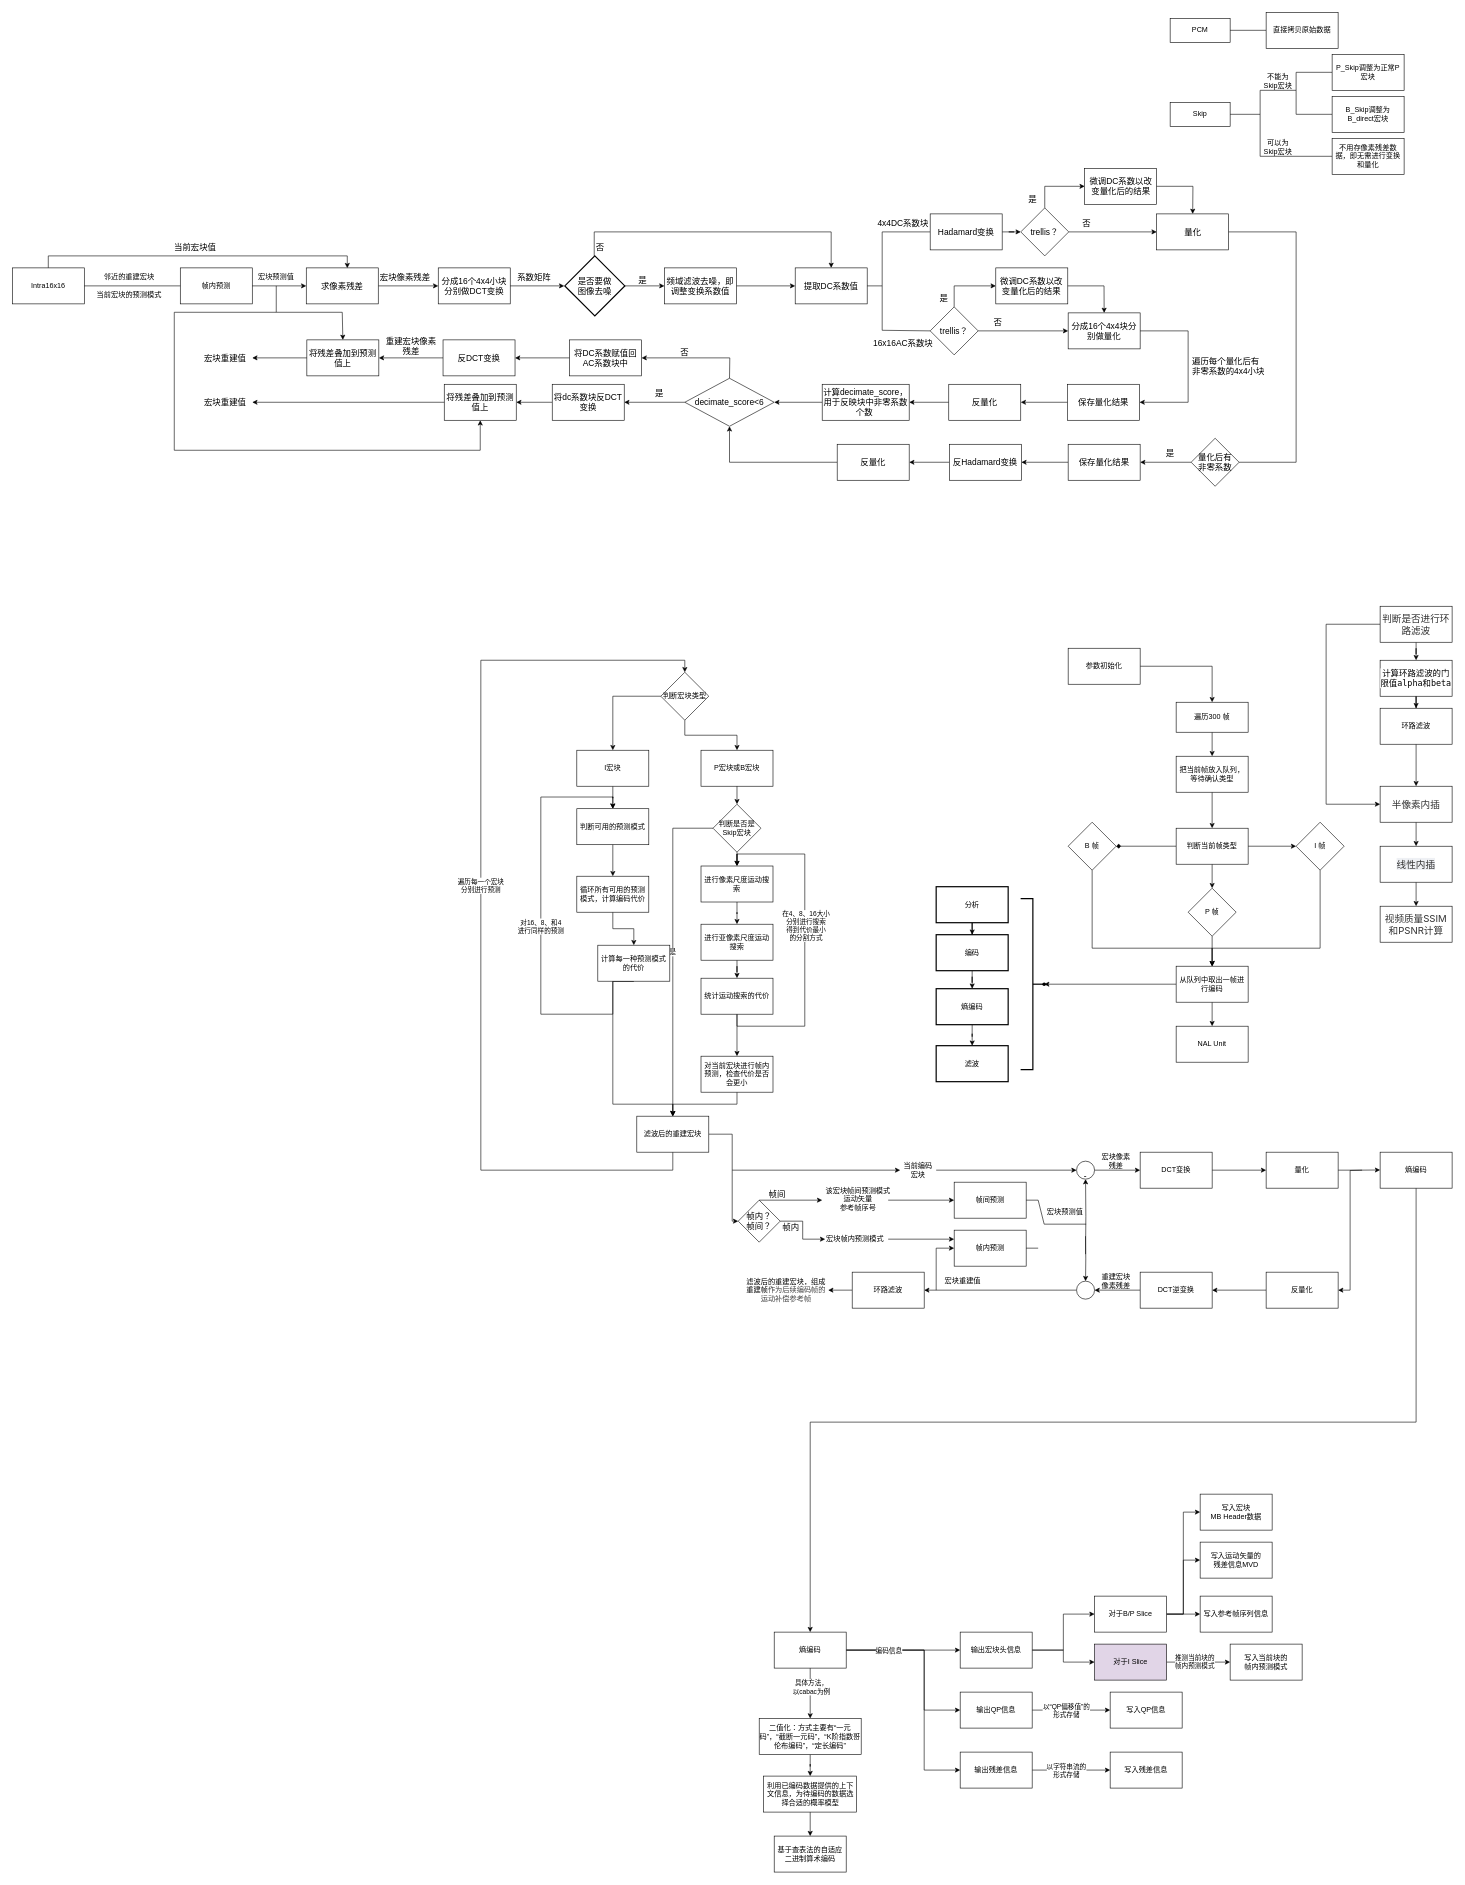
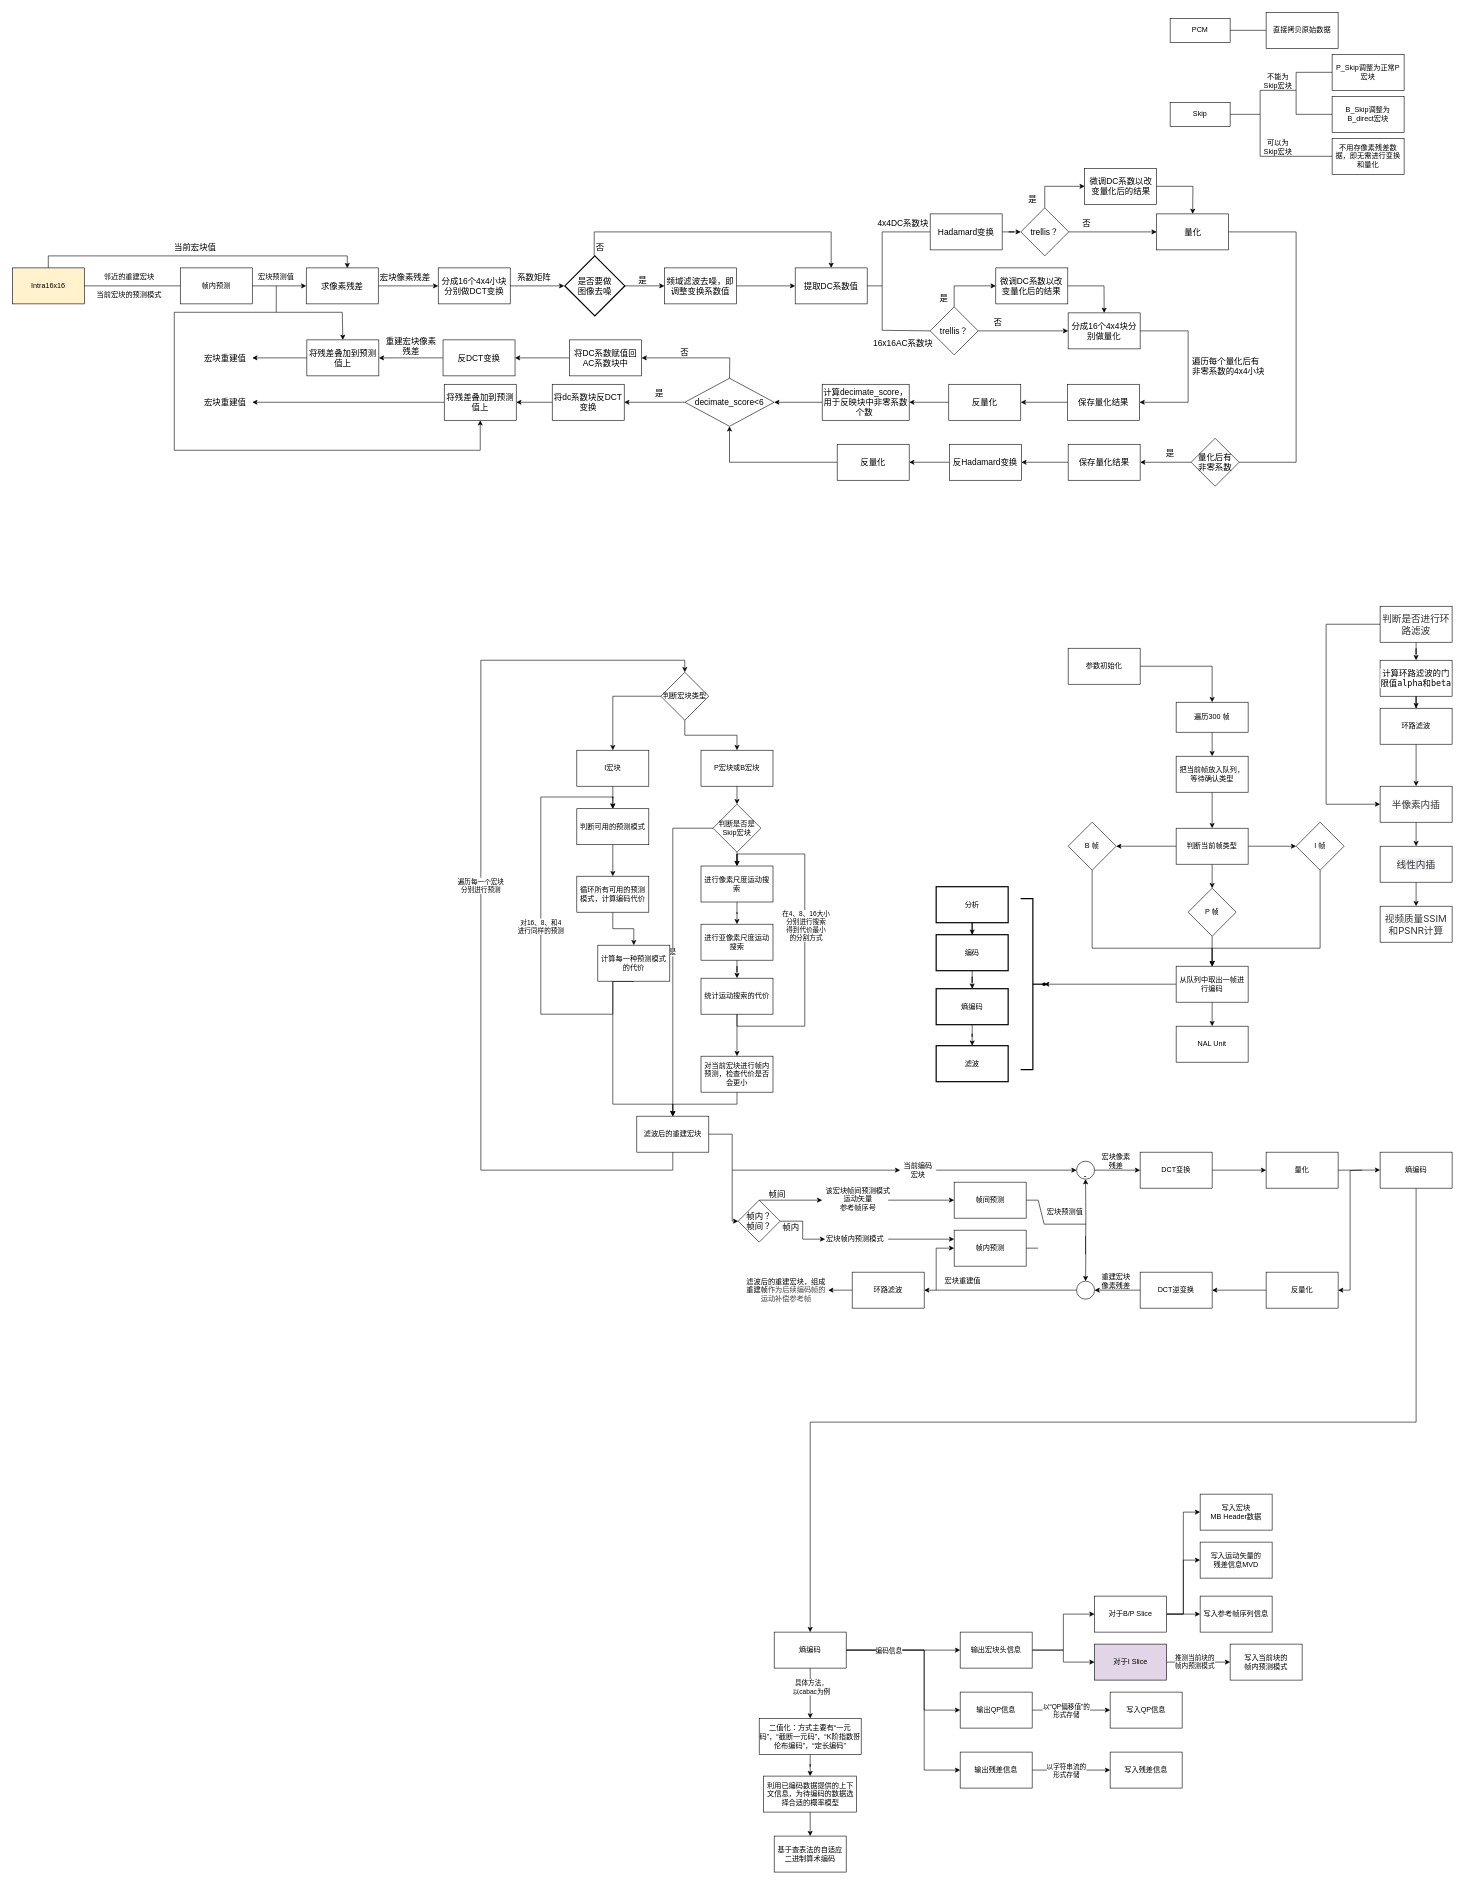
node "Intra16x16": fillcolor #ffffff -> #fff2cc
edge "判断当前帧类型" -> "B 帧": arrowhead diamond -> classic
